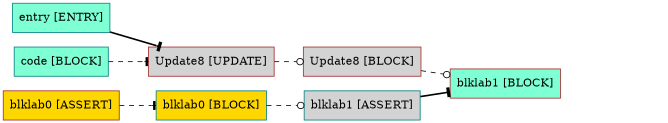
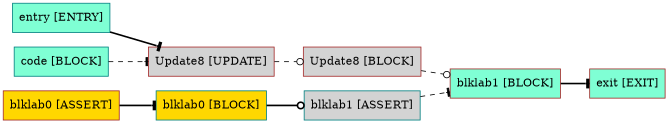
node "exit [EXIT]": added
edge "blklab1 [ASSERT]" -> "blklab1 [BLOCK]": style bold -> dashed
edge "blklab0 [ASSERT]" -> "blklab0 [BLOCK]": style dashed -> bold
edge "blklab0 [BLOCK]" -> "blklab1 [ASSERT]": style dashed -> bold
